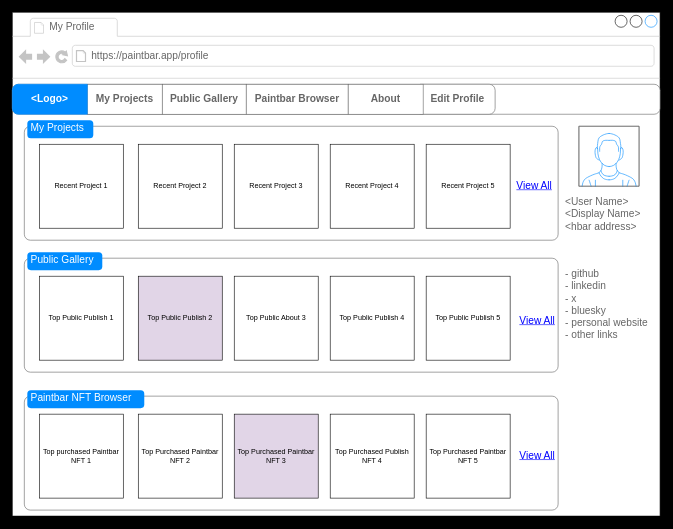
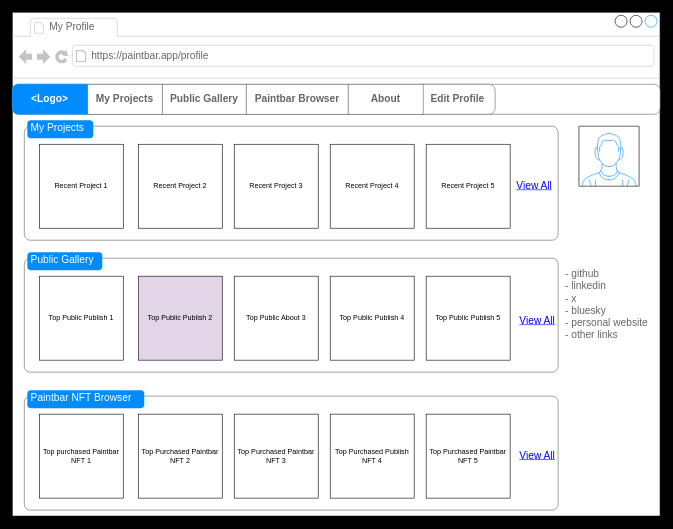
node "<User Name> <Display Name> <hbar address>": removed
node "Top Purchased Paintbar NFT 3": fillcolor #e1d5e7 -> #ffffff
